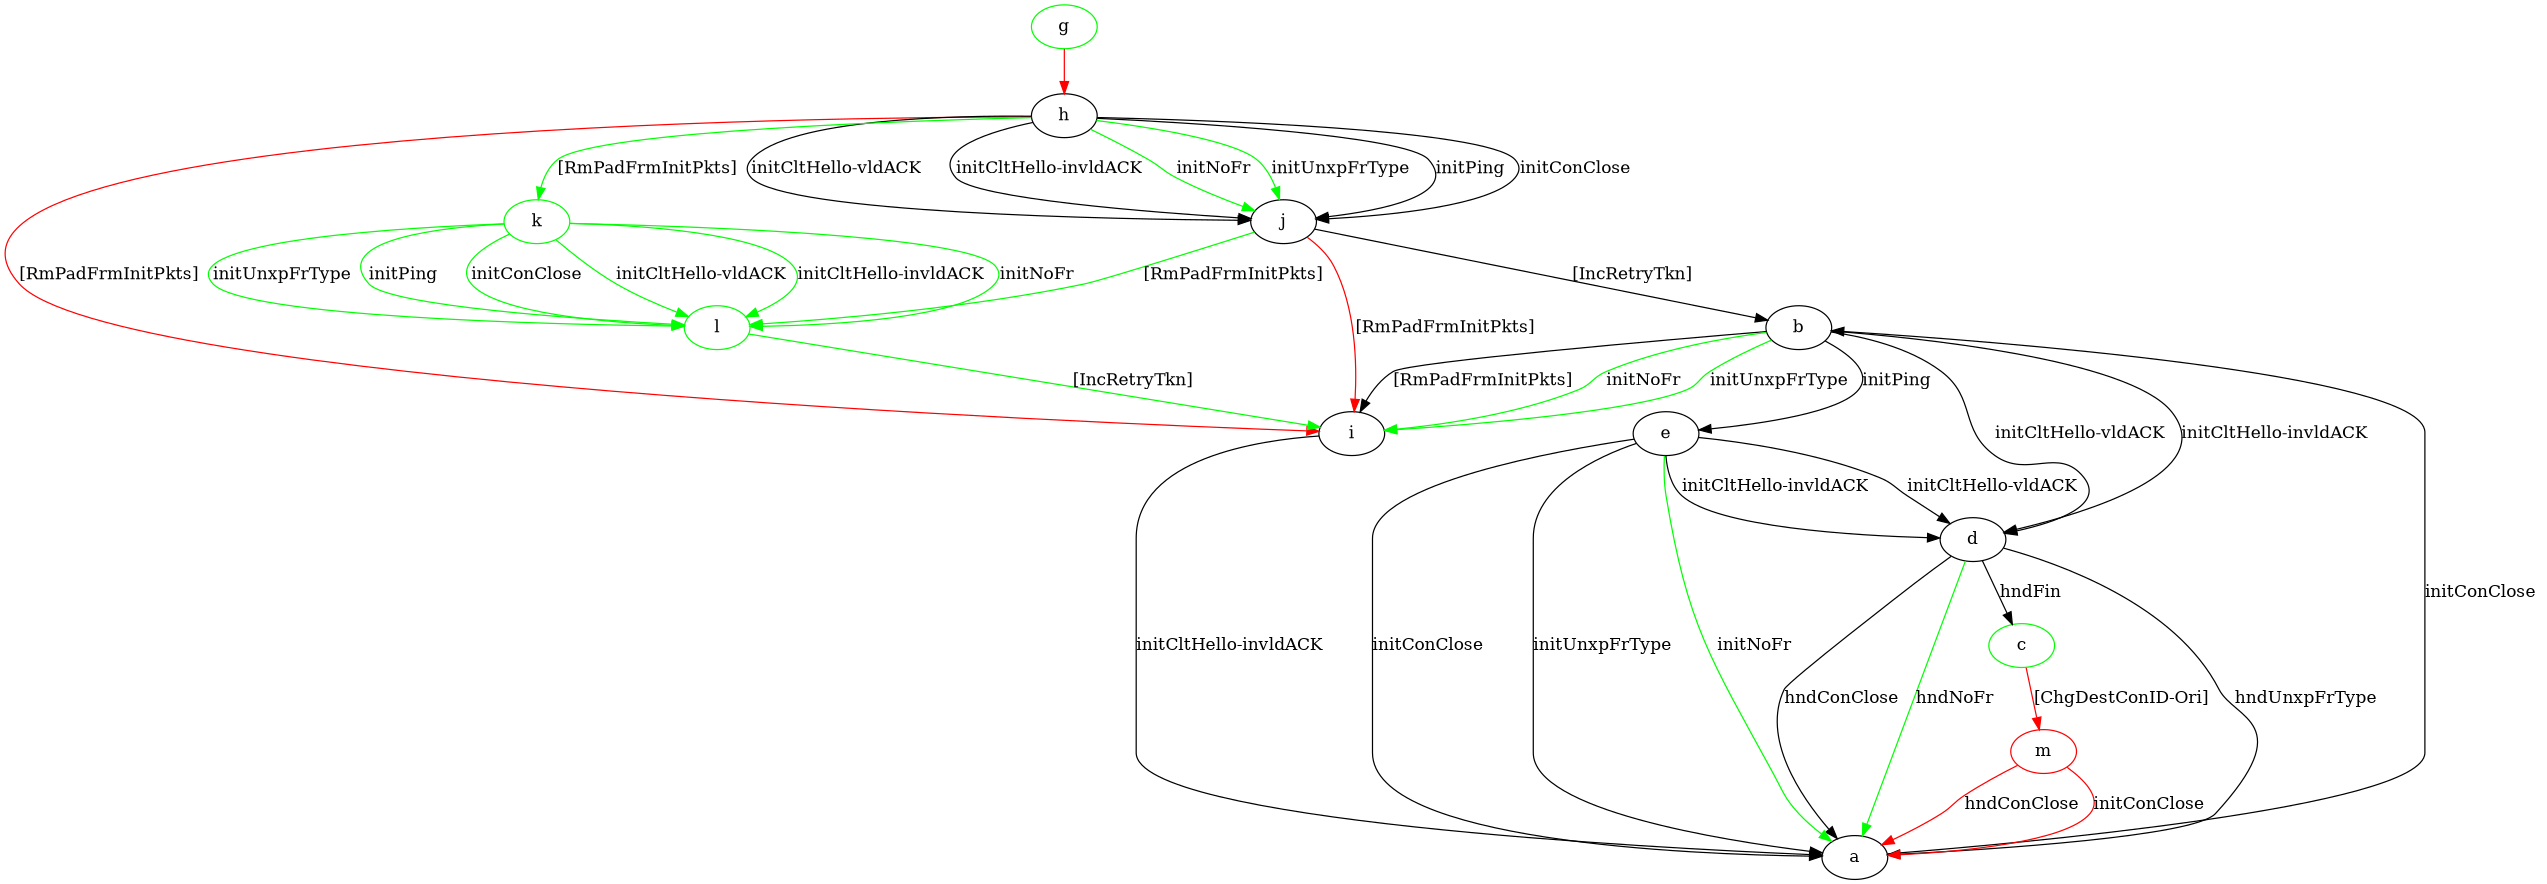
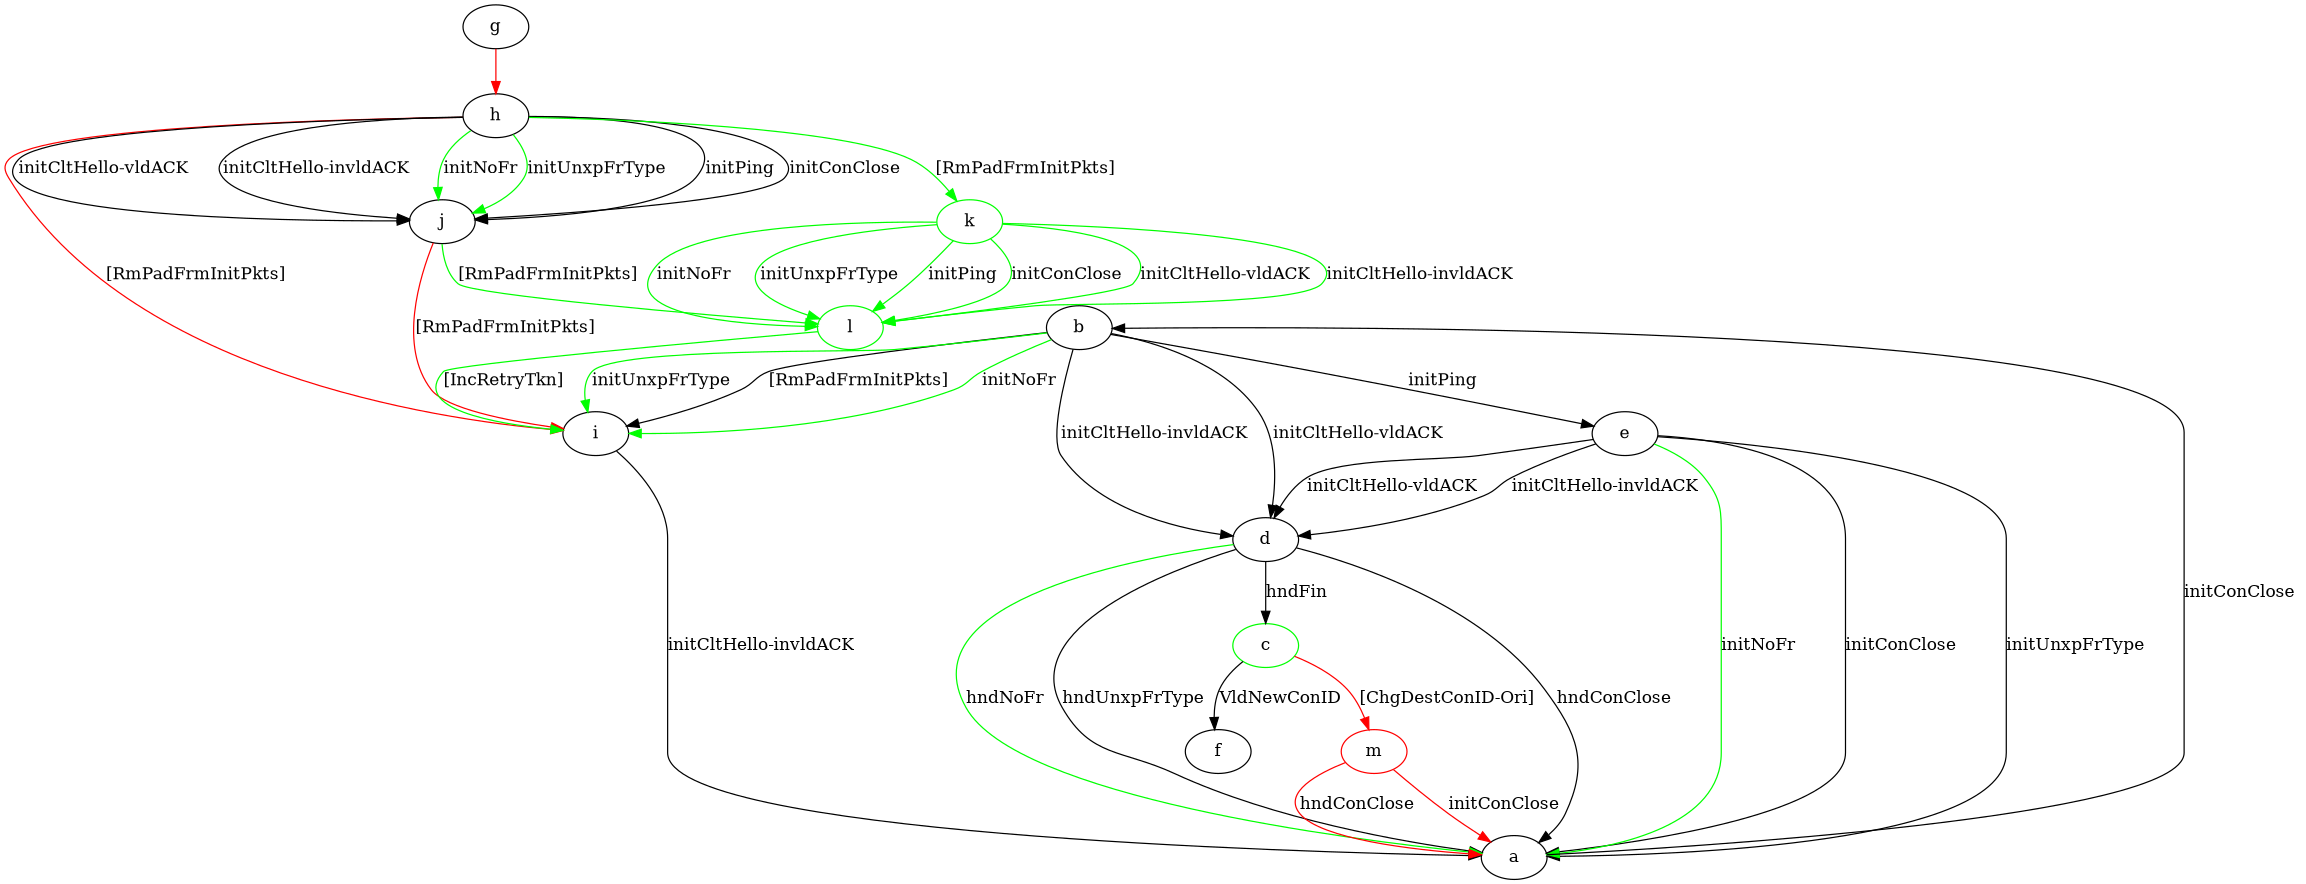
node "g": color green -> black
edge "j" -> "b": removed, label "[IncRetryTkn]"
node "f": added
